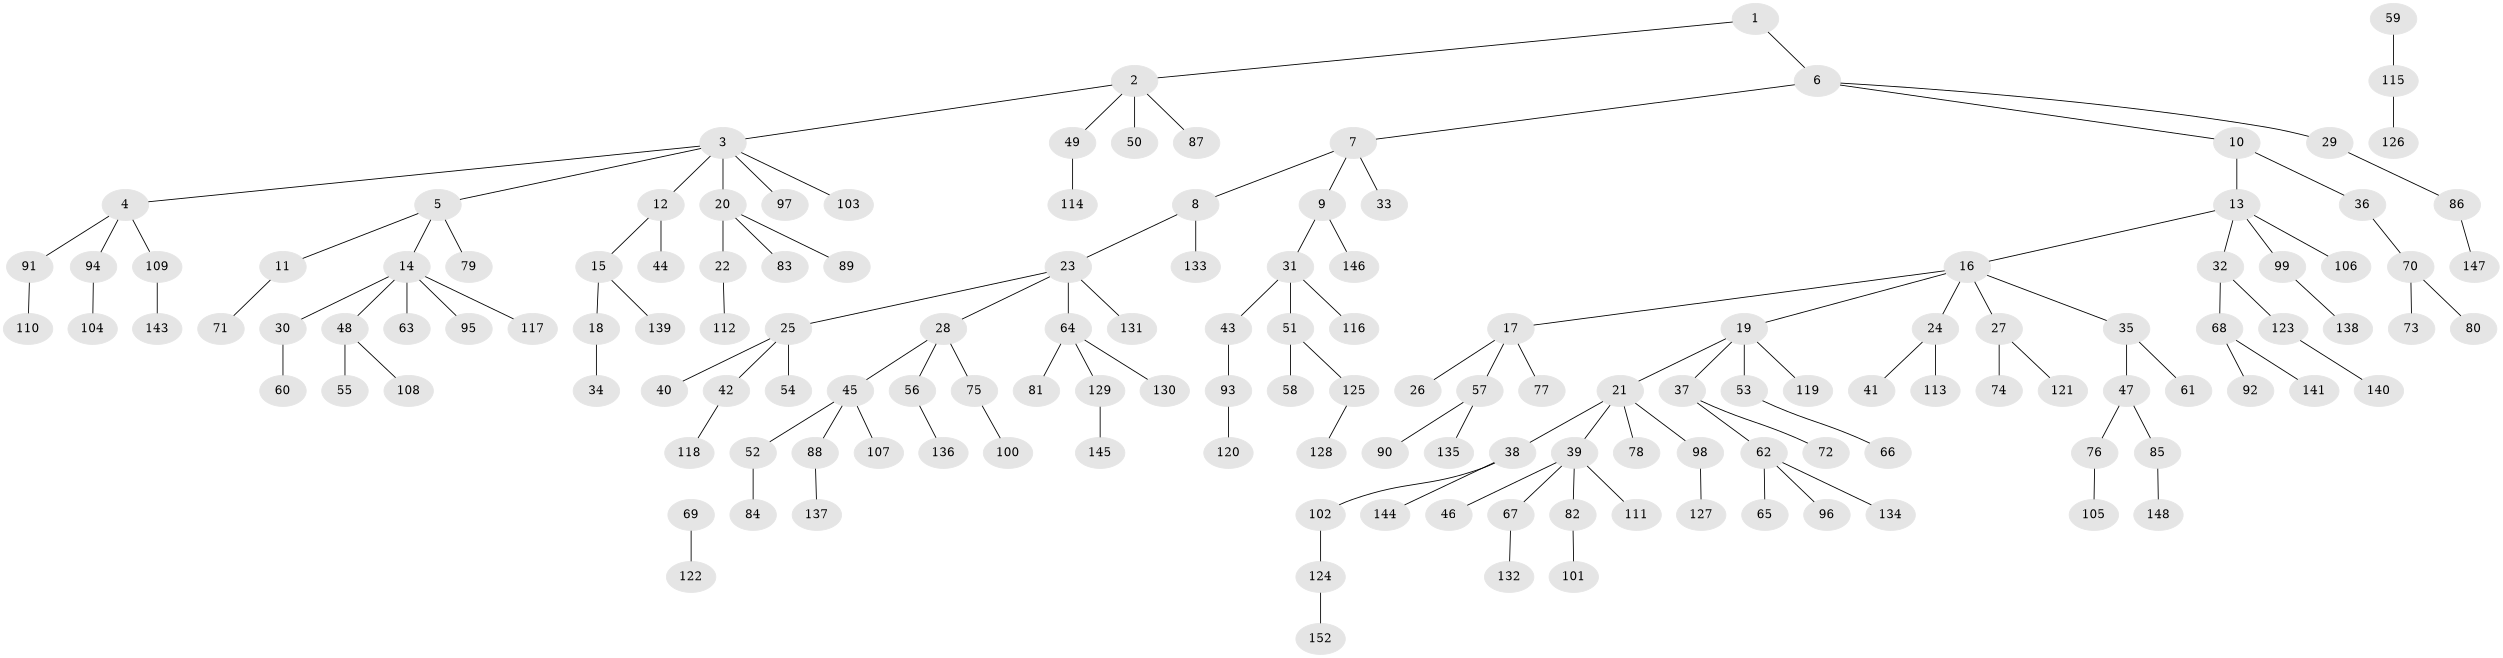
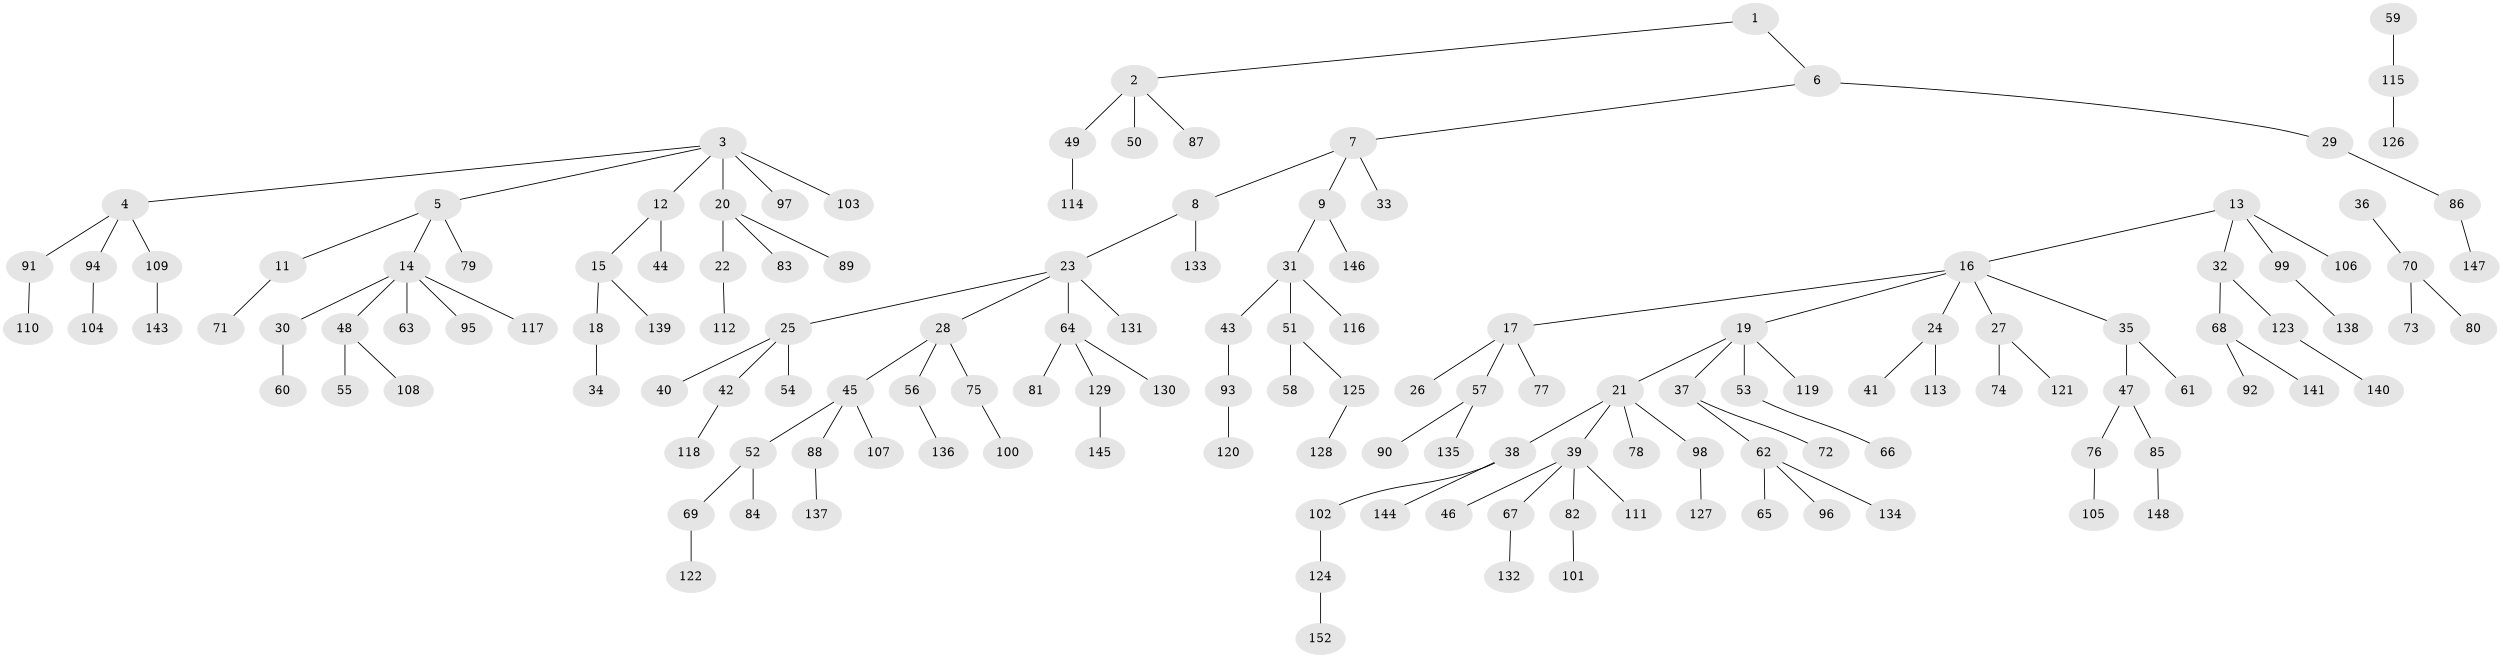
edge "2" -- "3": removed
node "10": removed
edge "52" -- "69": added
